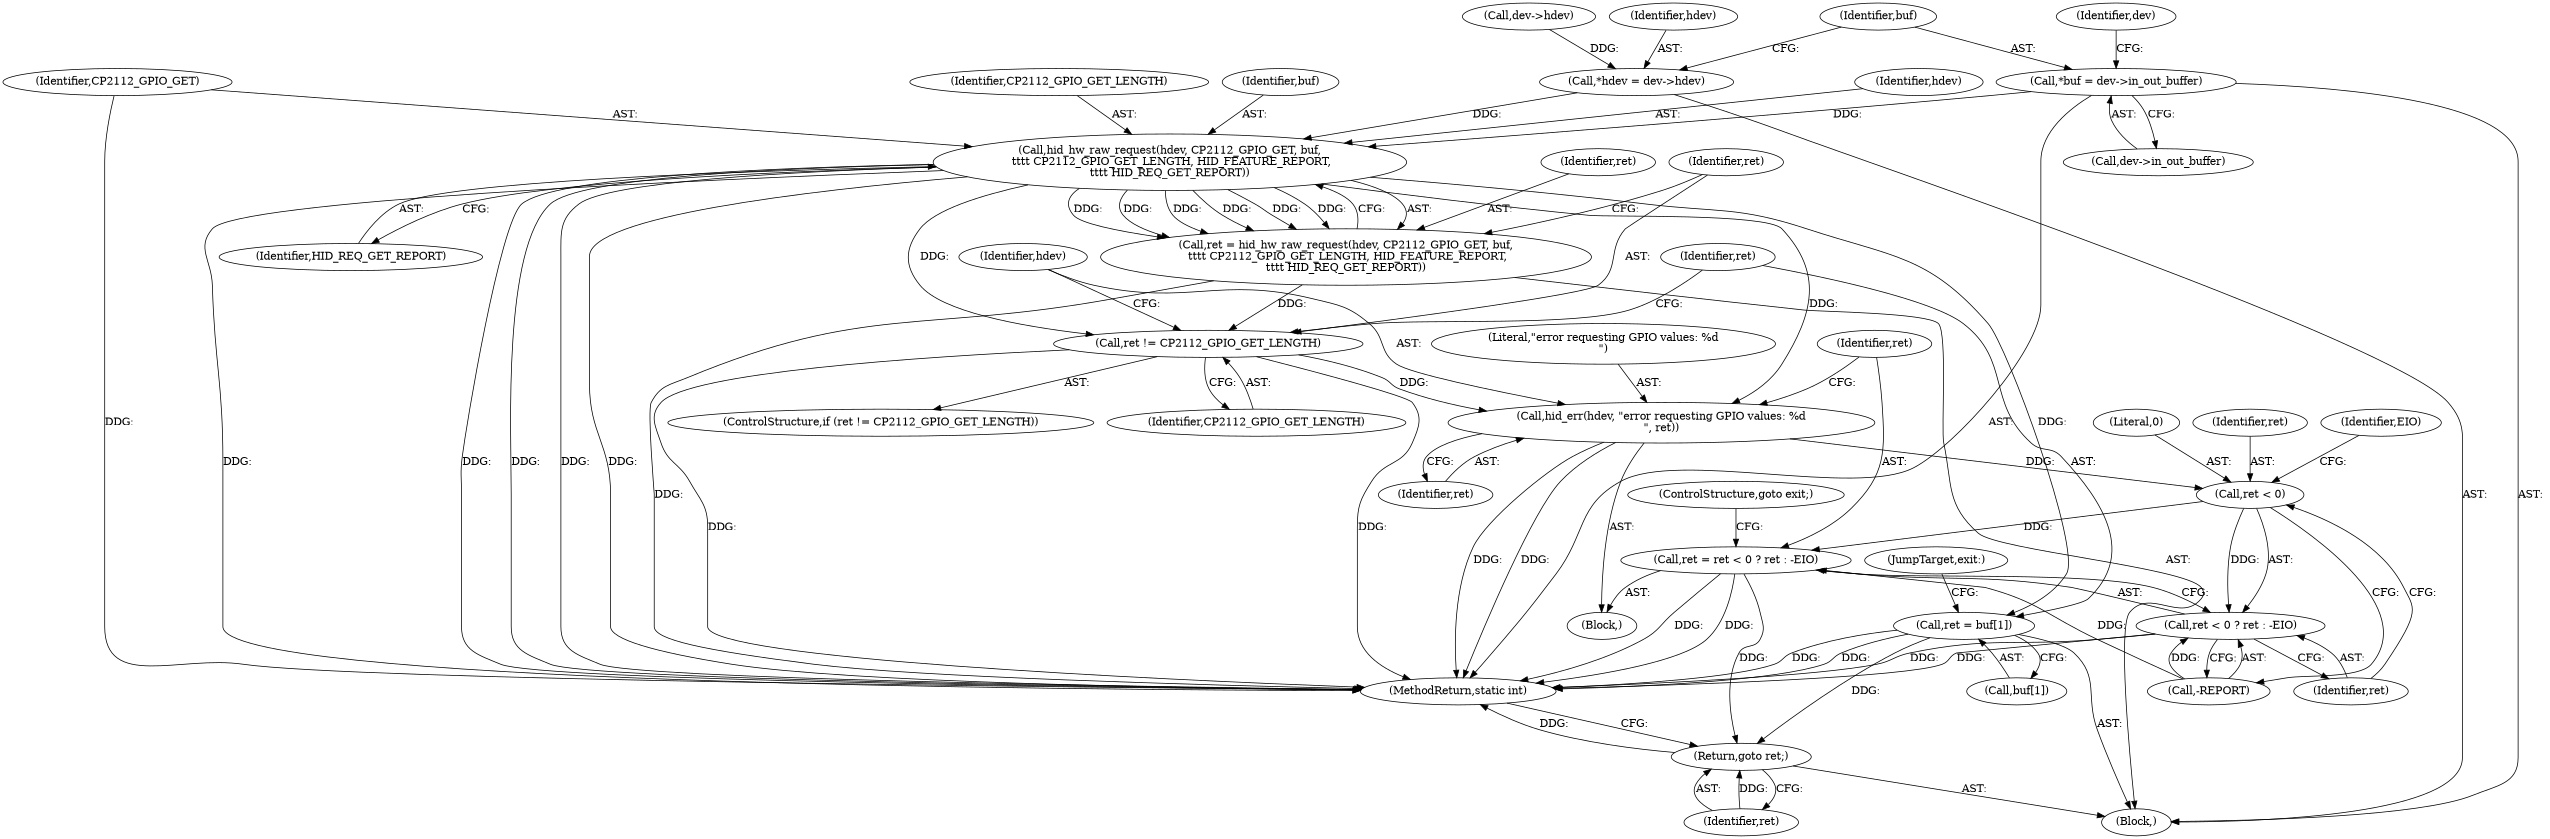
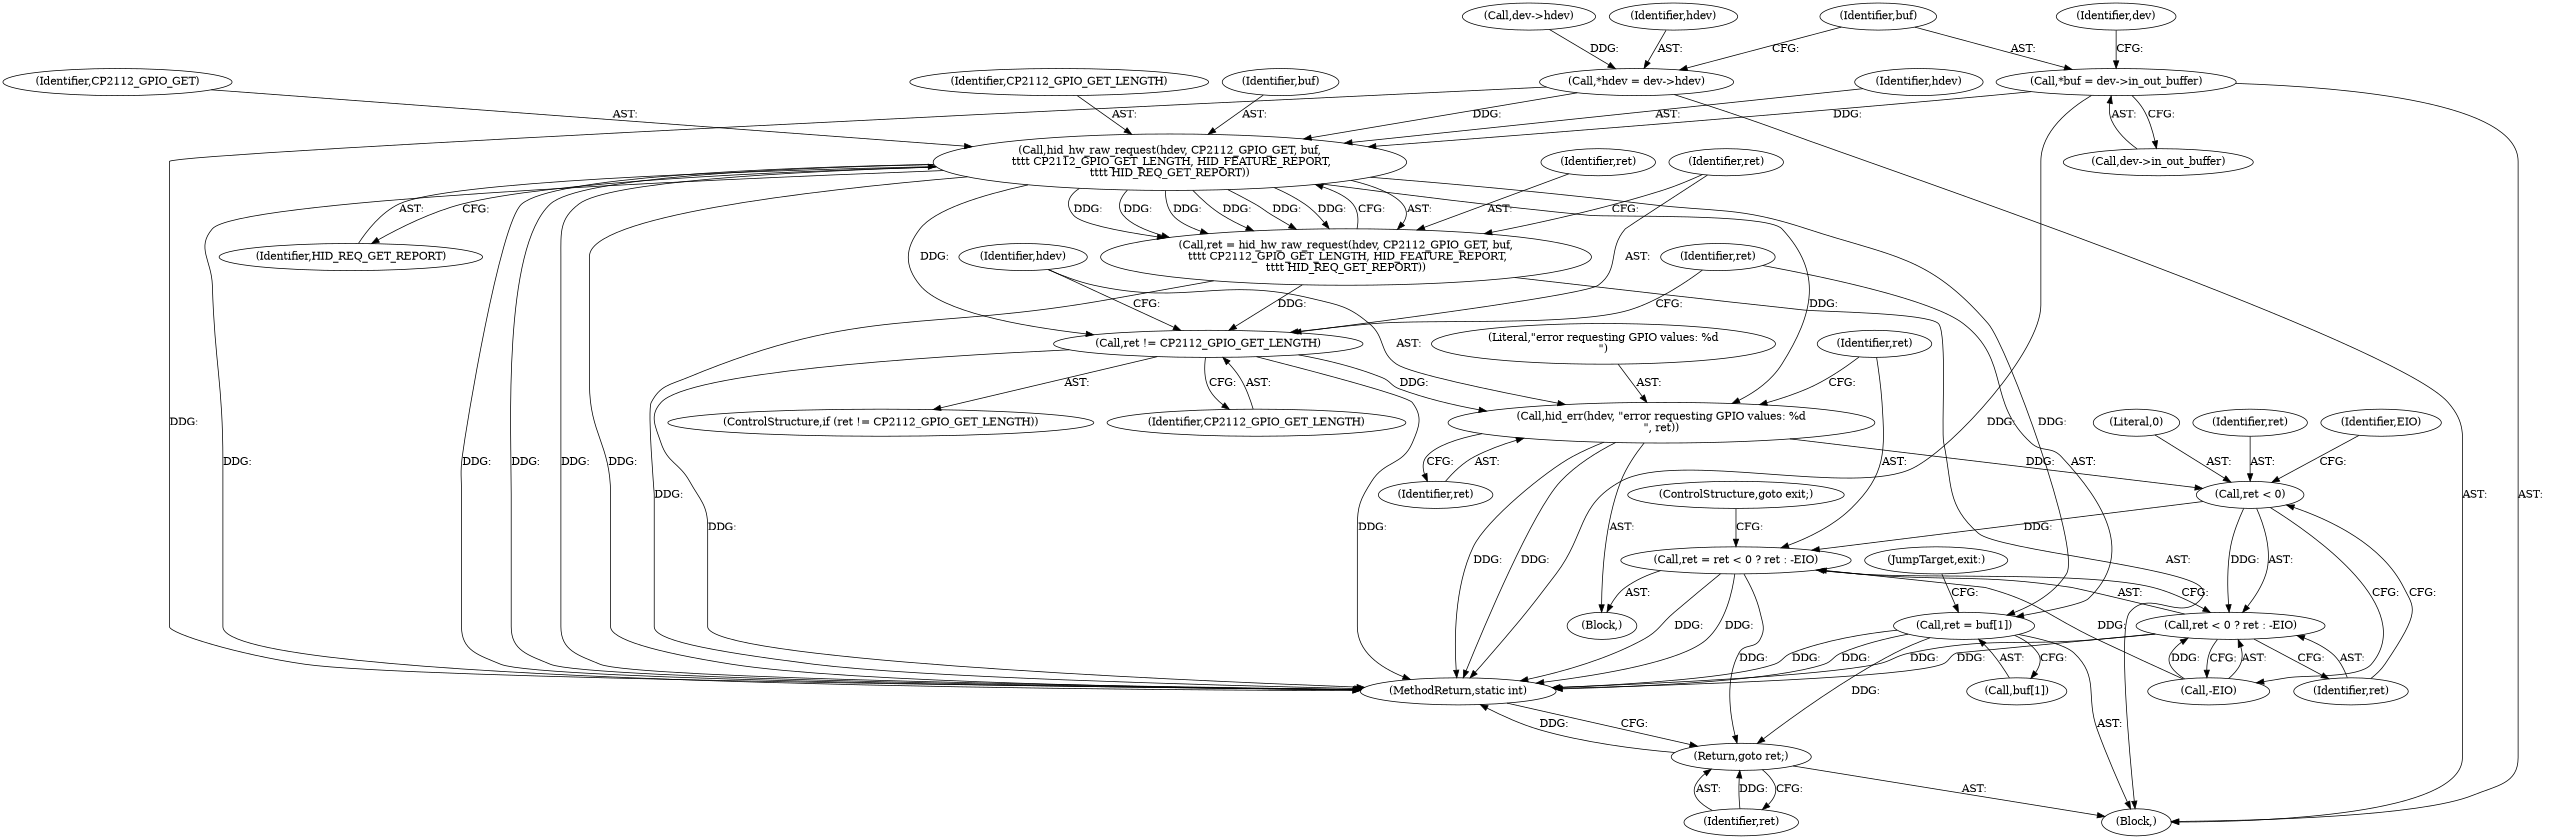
edge "(Call,*buf = dev->in_out_buffer)" -> "(MethodReturn,static int)": label "AST: " -> "DDG: "
edge "(Identifier,CP2112_GPIO_GET)" -> "(MethodReturn,static int)": now "(Call,*hdev = dev->hdev)" -> "(MethodReturn,static int)"
node "(Call,-REPORT)": label "(Call,-REPORT)" -> "(Call,-EIO)"
